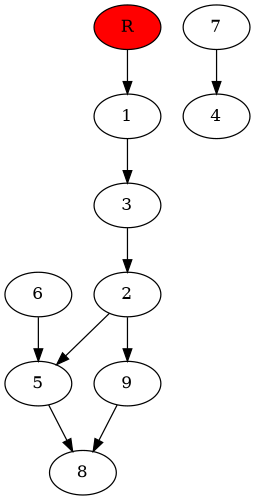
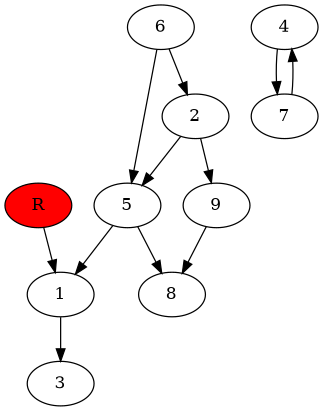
edge "4" -> "7": added
edge "3" -> "2": now "6" -> "2"
edge "5" -> "1": added
